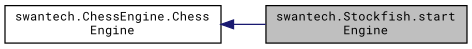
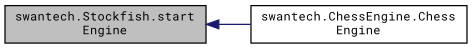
edge "swantech.Stockfish.start Engine" -> "swantech.ChessEngine.Chess Engine": reversed
